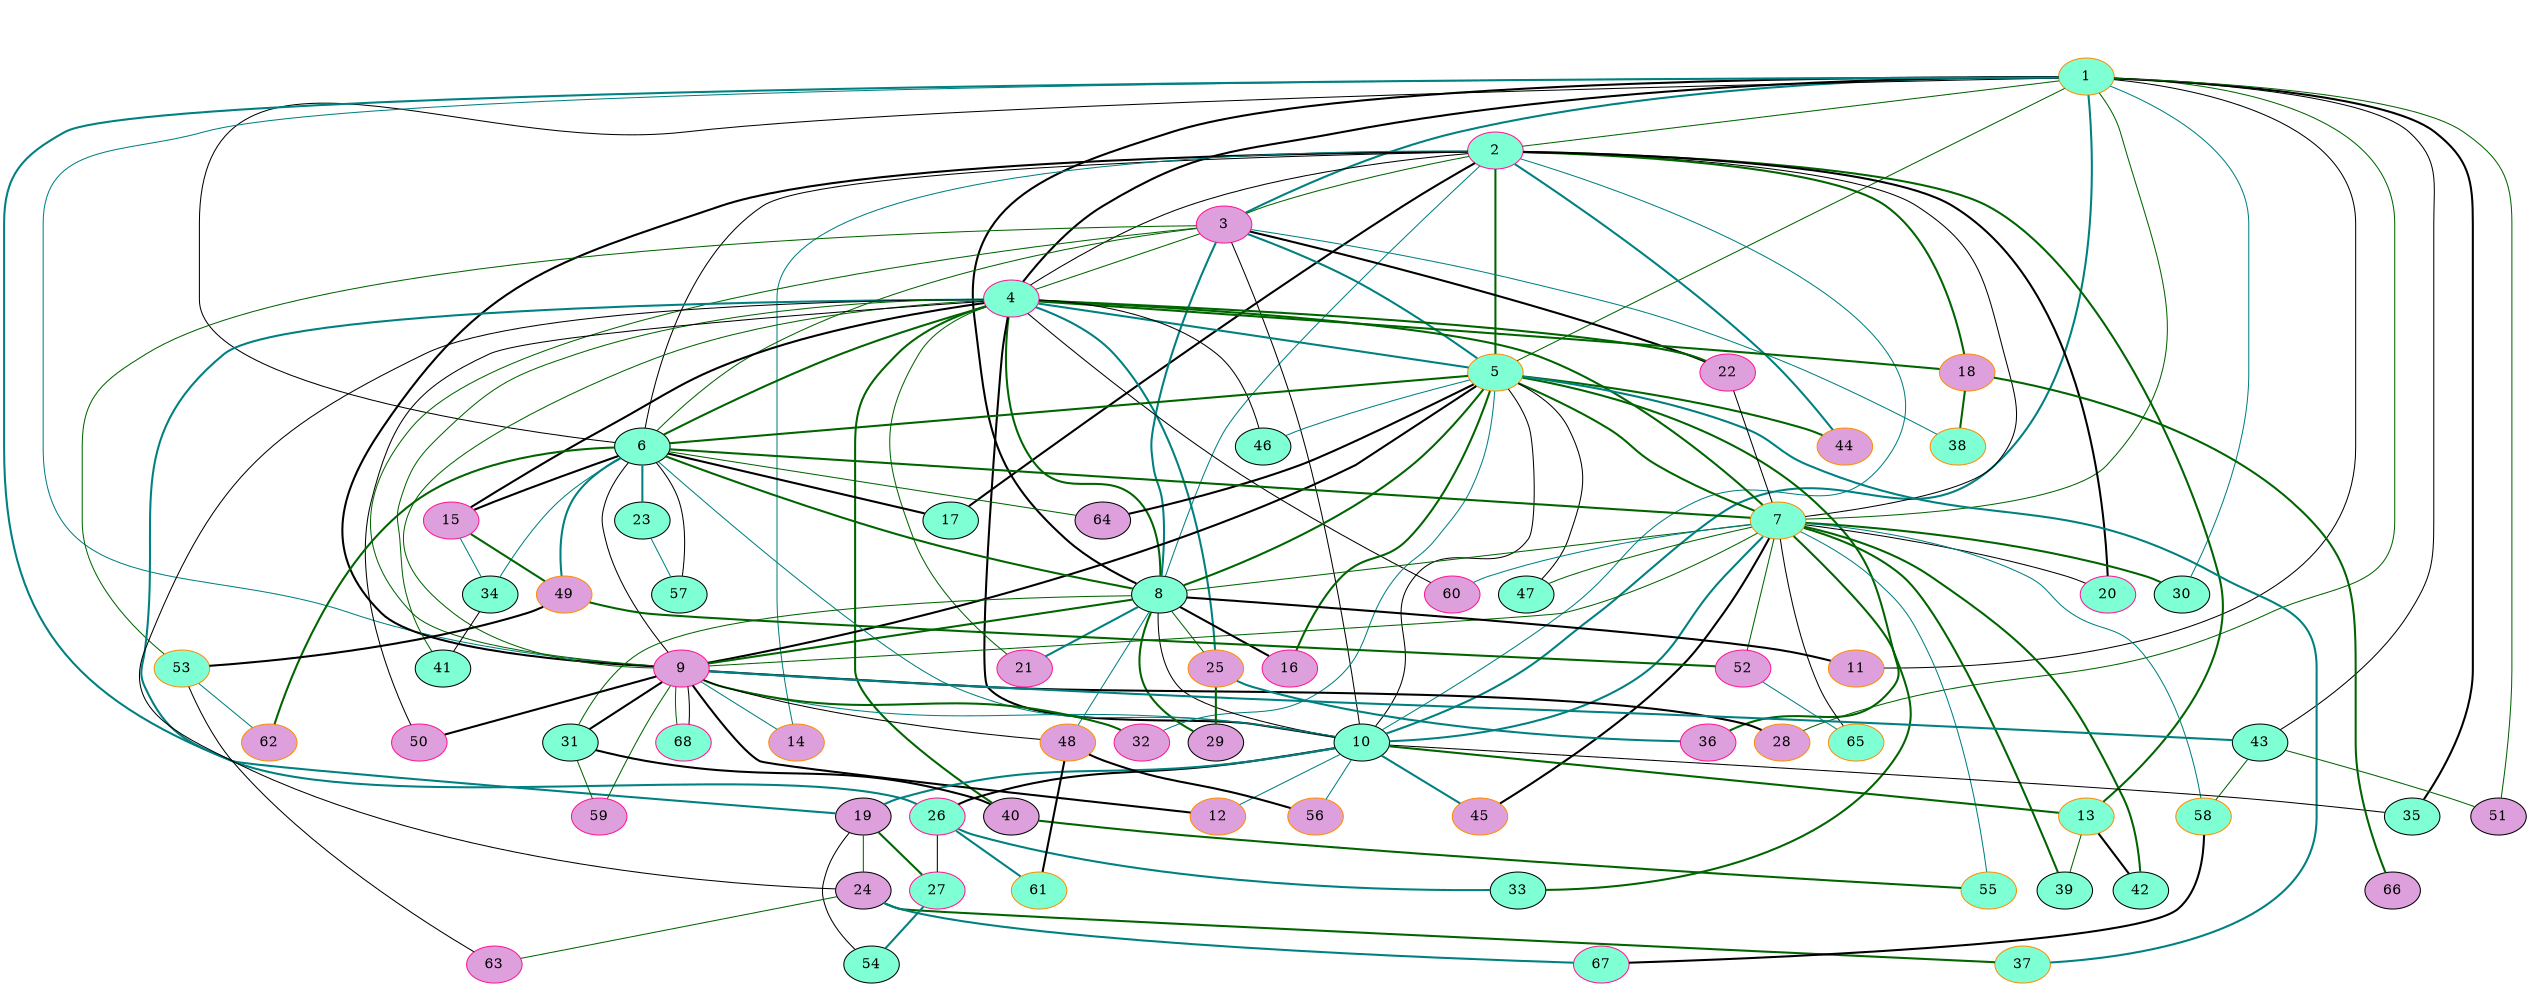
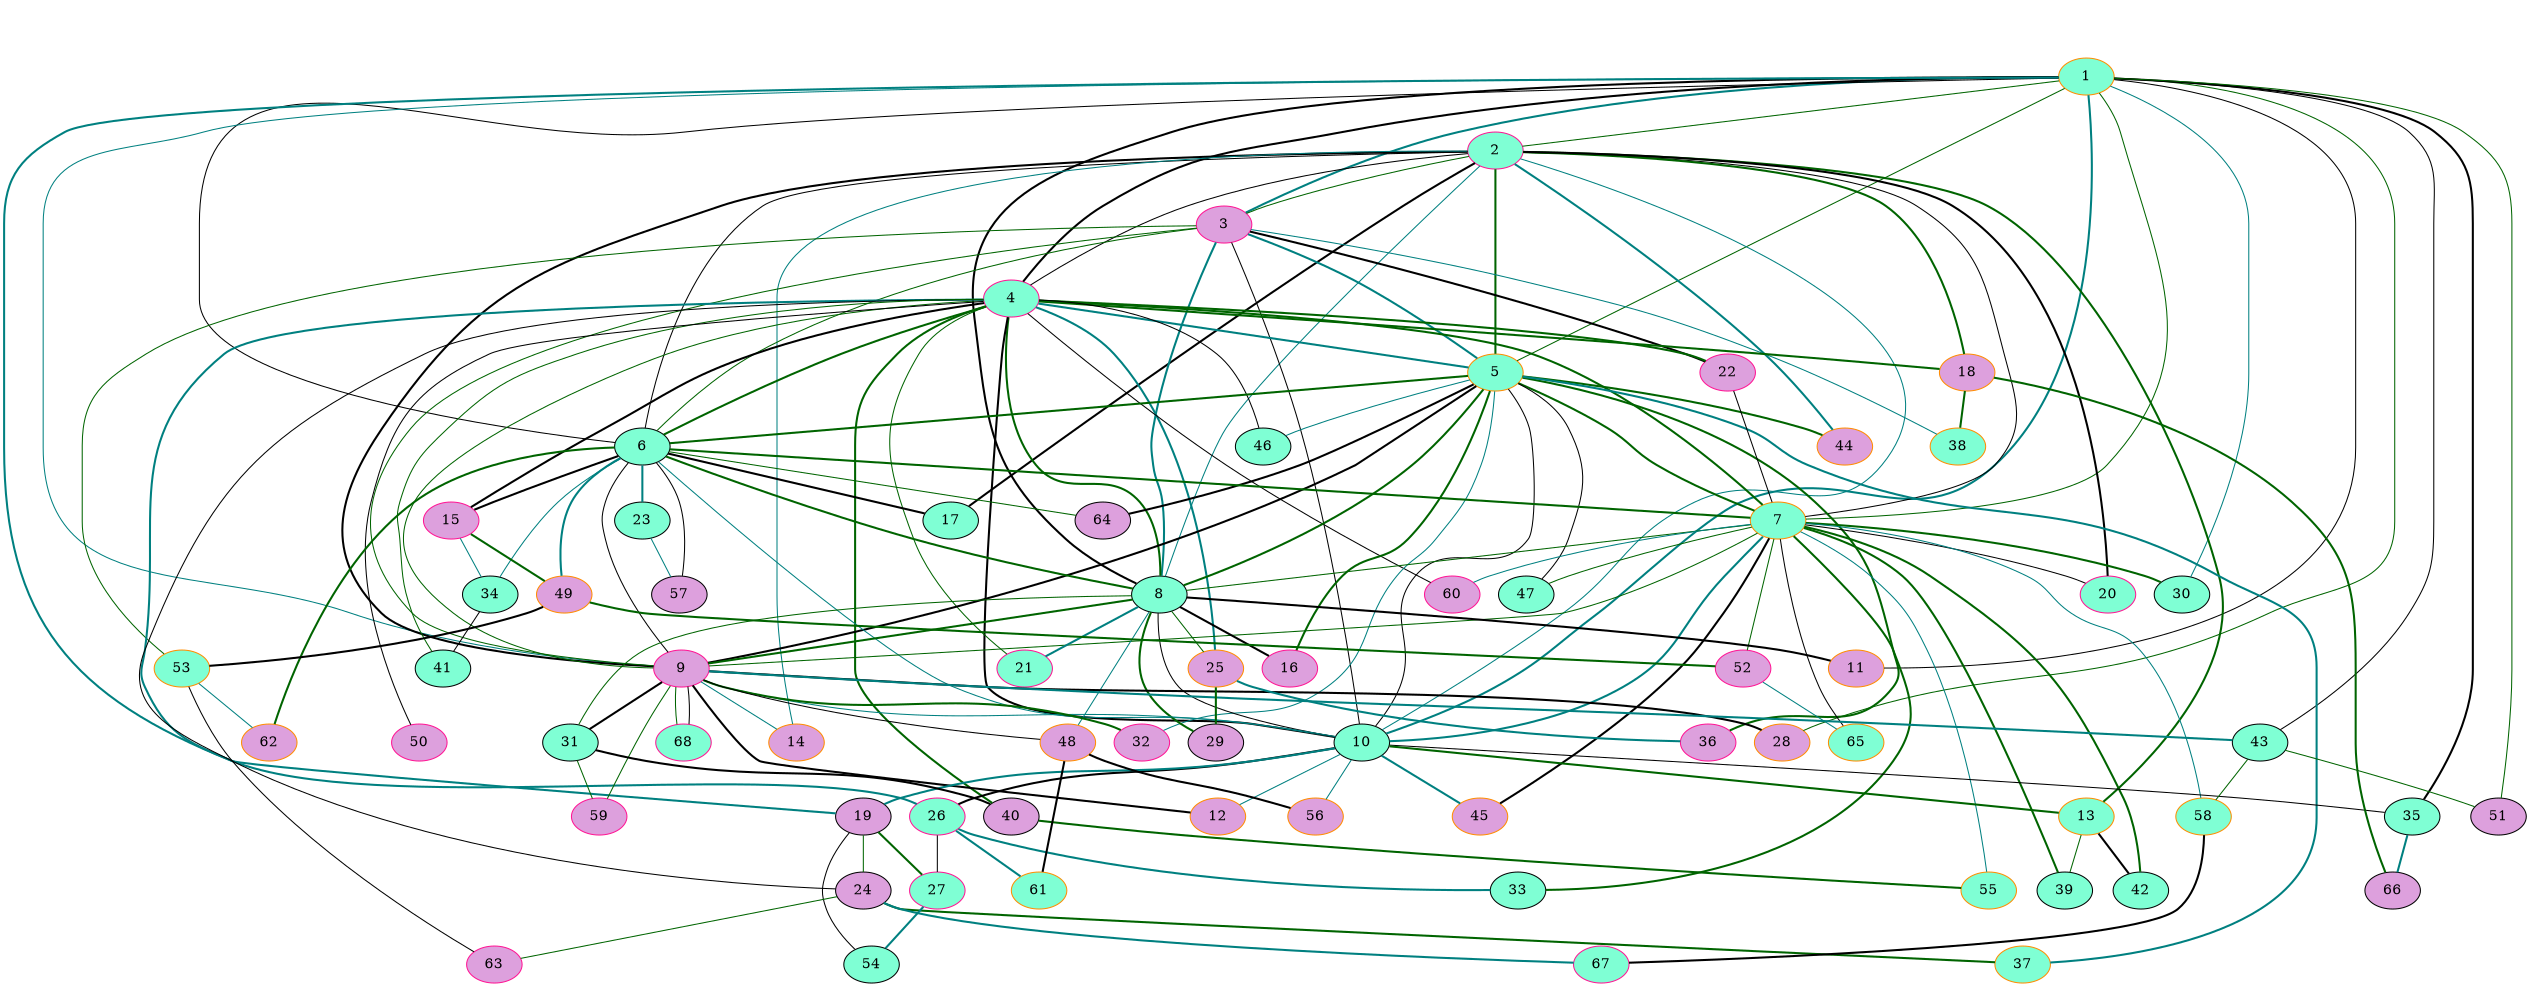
edge "3" -- "4": removed
node "57": fillcolor aquamarine -> plum
node "21": fillcolor plum -> aquamarine
edge "9" -- "50": removed
edge "35" -- "66": added
